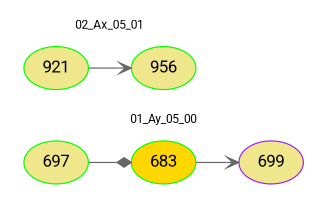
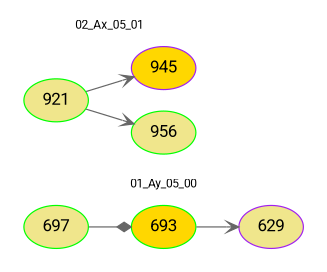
node "945": added
node "683": label "683" -> "693"
node "699": label "699" -> "629"
